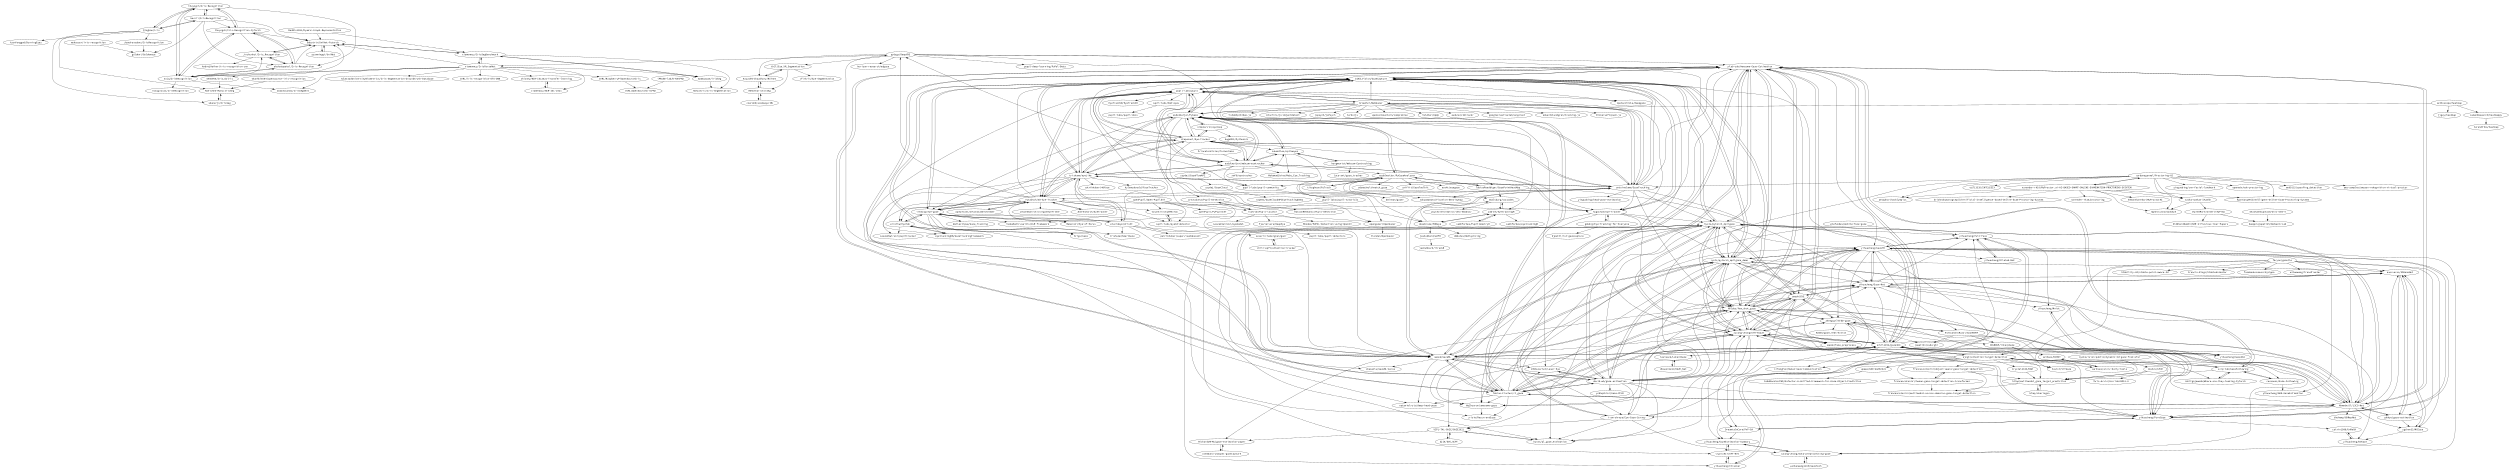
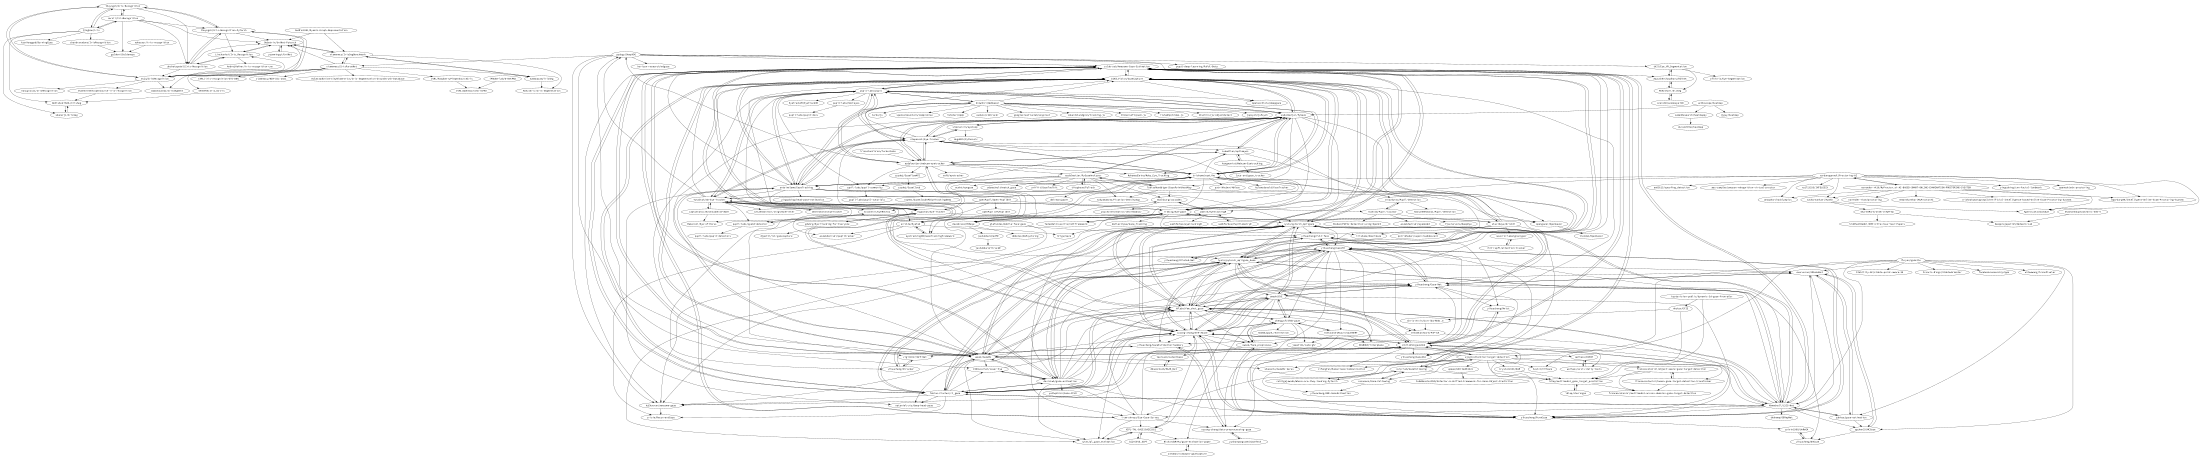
edge "mvjq/IrisRecognition" -> "akshatapatel/Iris-Recognition": now "mvjq/IrisRecognition" -> "thanhkien84/opensourse-iris-recognition"
node "whisney/NIR-ISL2021-Transfer-learning": removed
edge "yihuacheng/PureGaze" -> "DreamtaleCore/PnP-GA": now "Chris-Arvin/CorridorROS1.0" -> "DreamtaleCore/PnP-GA"
